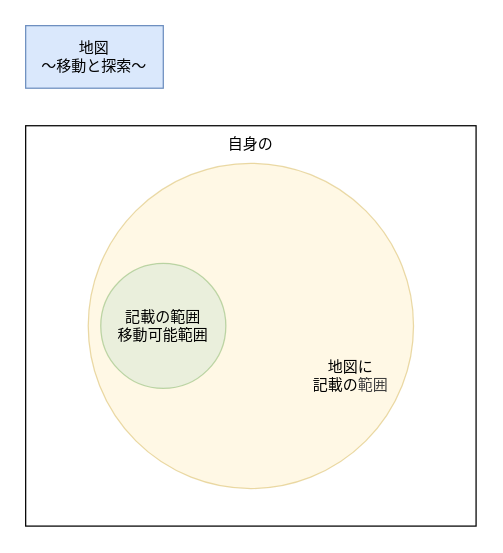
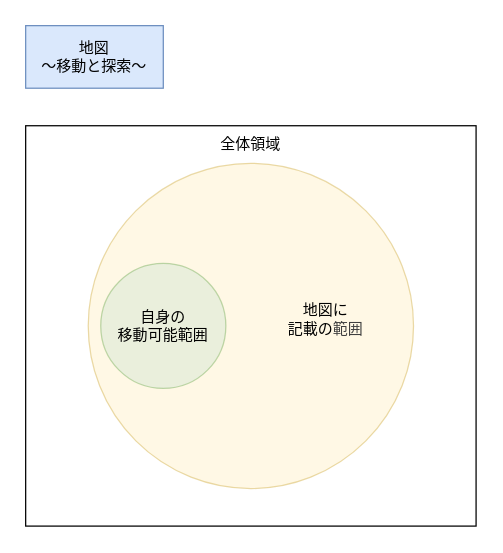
node "自身の": label "自身の" -> "全体領域"
node "記載の範囲 移動可能範囲": label "記載の範囲 移動可能範囲" -> "自身の 移動可能範囲"
node "地図に 記載の範囲": moved (351, 376) -> (326, 319)
